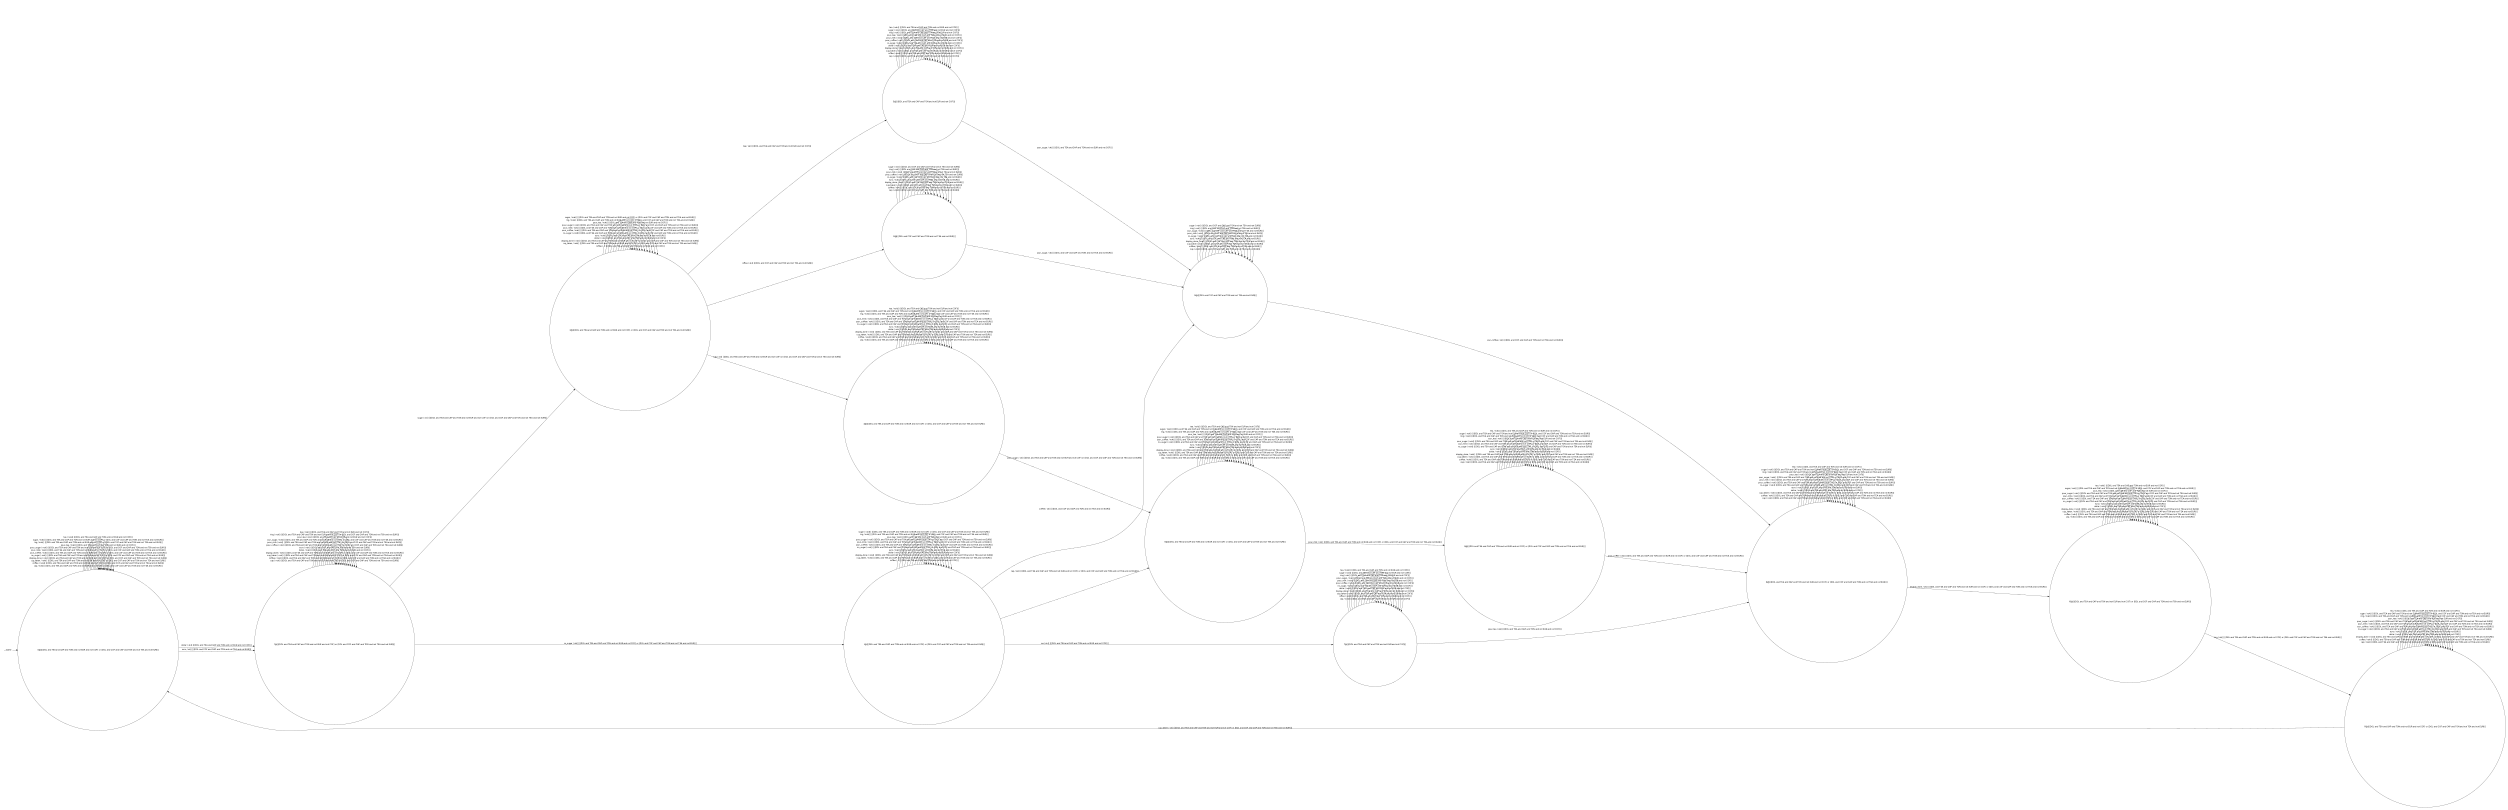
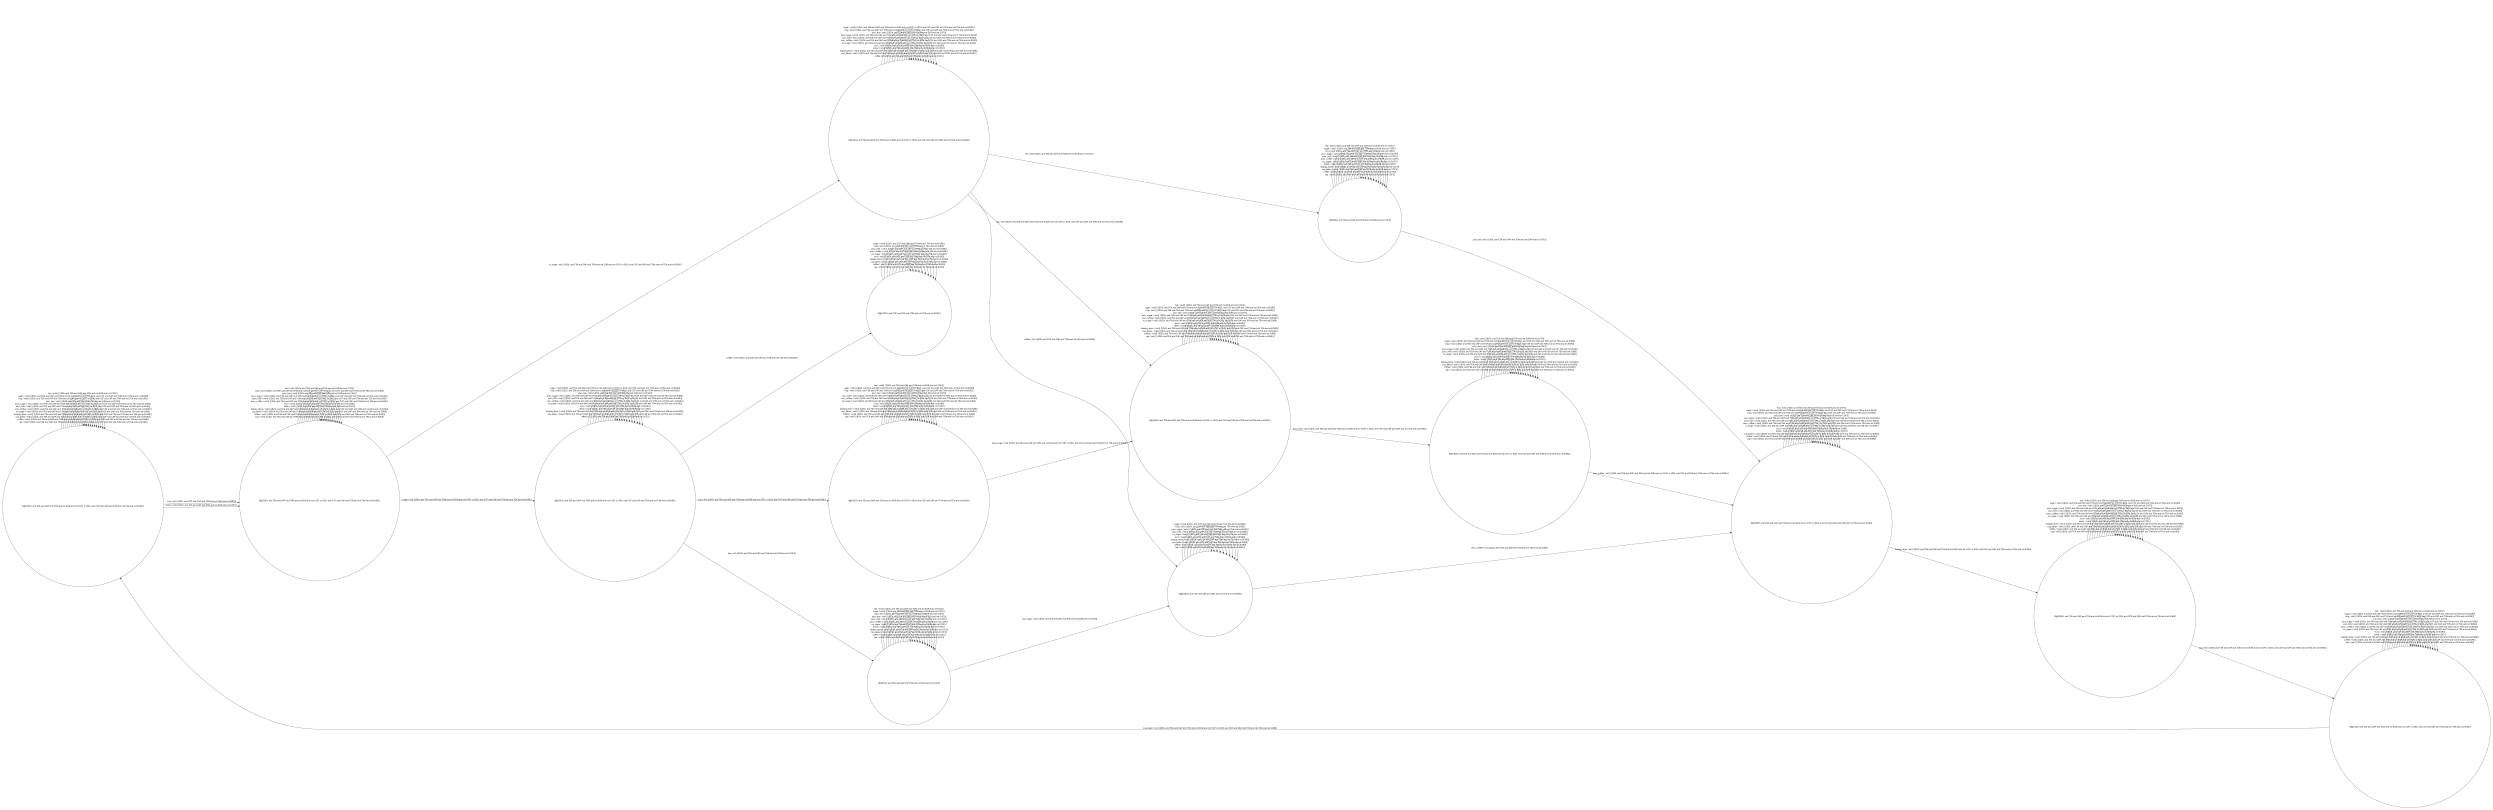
edge "12@[((DOL and COF and CAP and TON and not TEA and not EUR))]" -> "13@[((DOL and COF and CAP and TON and not TEA and not EUR))]": removed, label "pour_sugar / ok() [((DOL and COF and CAP and TON and not TEA and not EUR))]"
node "__start0": removed
